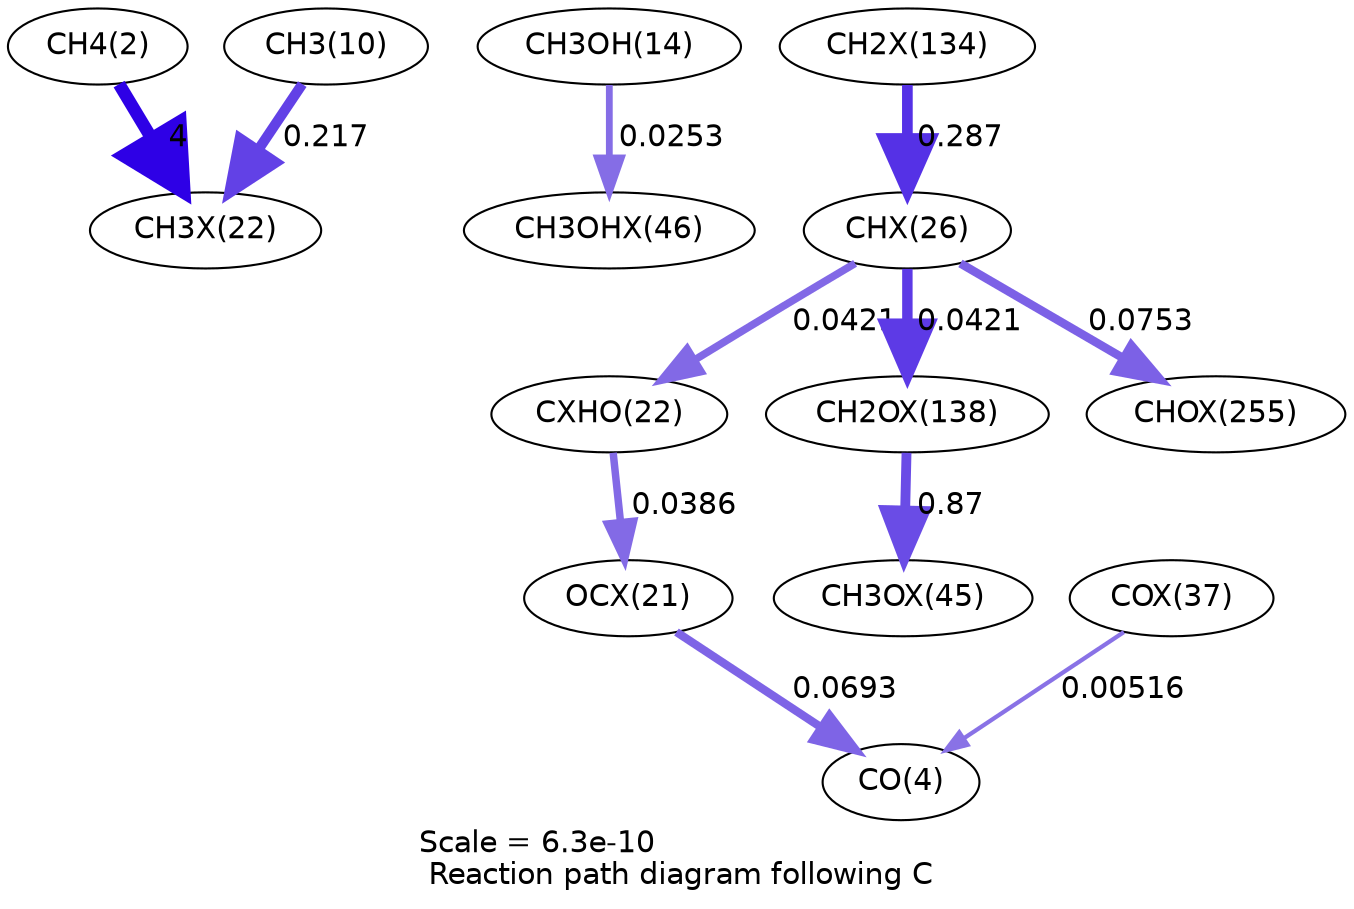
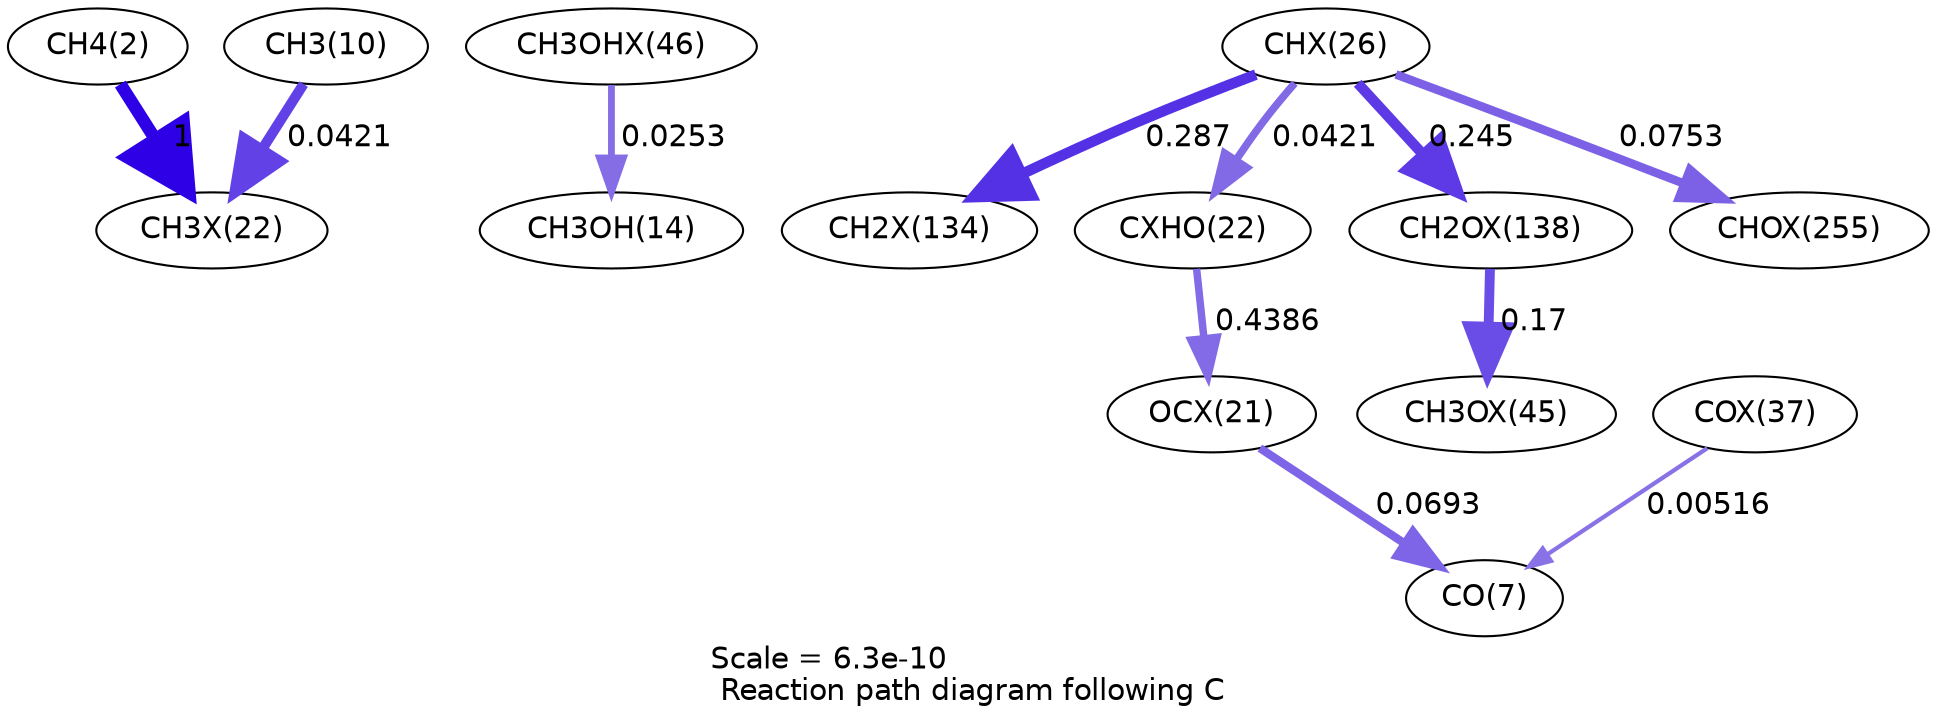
edge "CH2X(134)" -> "CHX(26)": reversed
edge "CH3OH(14)" -> "CH3OHX(46)": reversed
edge "CH4(2)" -> "CH3X(22)": label " 4" -> " 1"
edge "CH3(10)" -> "CH3X(22)": label " 0.217" -> " 0.0421"
edge "CHX(26)" -> "CH2OX(138)": label " 0.0421" -> " 0.245"
edge "CXHO(22)" -> "OCX(21)": label " 0.0386" -> " 0.4386"
edge "CH2OX(138)" -> "CH3OX(45)": label " 0.87" -> " 0.17"
node "CO(4)": label "CO(4)" -> "CO(7)"
